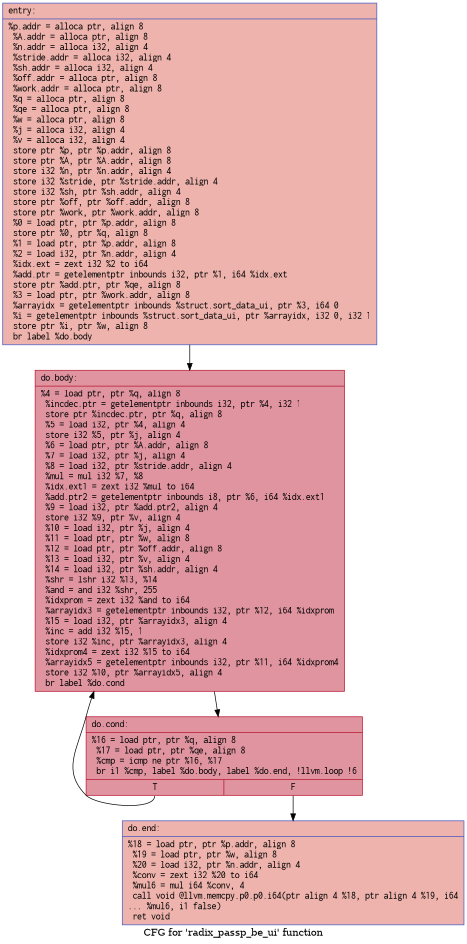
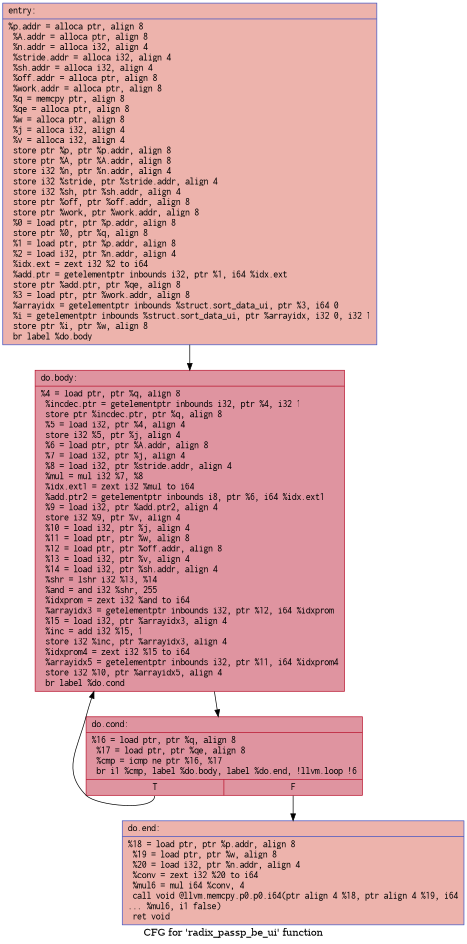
node "entry:": text "%q = alloca ptr, align 8" -> "%q = memcpy ptr, align 8"
